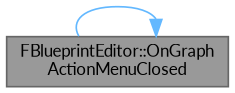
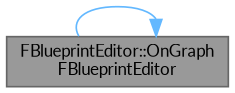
node "FBlueprintEditor::OnGraph ActionMenuClosed": label "FBlueprintEditor::OnGraph ActionMenuClosed" -> "FBlueprintEditor::OnGraph FBlueprintEditor"
